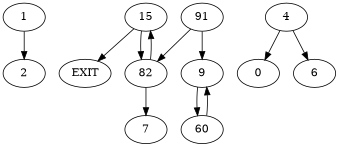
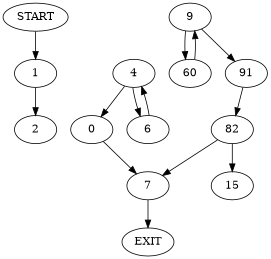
node "START": added
edge "15" -> "82": removed
edge "91" -> "9": reversed
edge "15" -> "EXIT": now "7" -> "EXIT"
edge "6" -> "4": added
edge "0" -> "7": added
